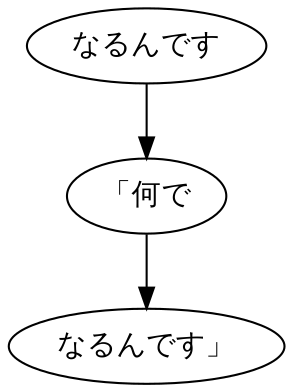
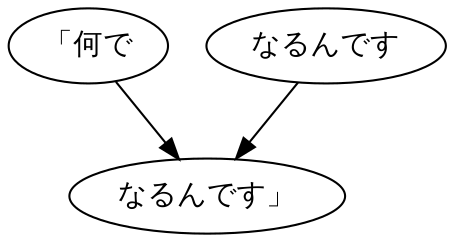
edge "なるんです" -> "「何で": now "なるんです" -> "なるんです」"
